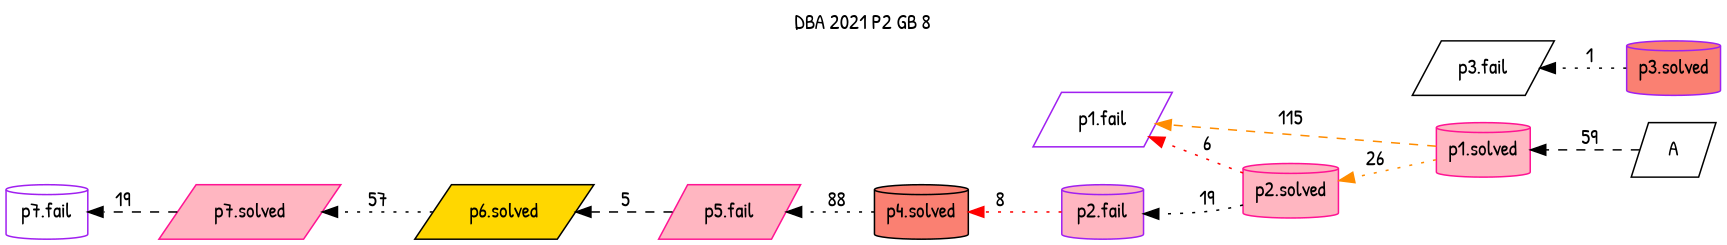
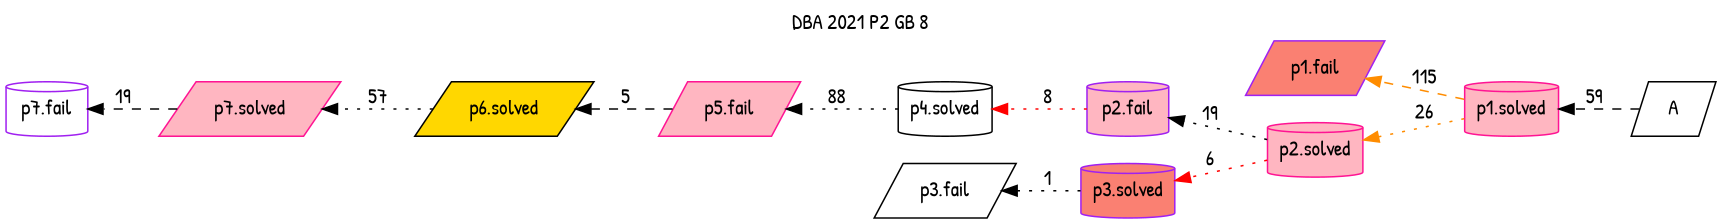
node "p1.fail": fillcolor white -> salmon
edge "p2.solved" -> "p1.fail": now "p2.solved" -> "p3.solved"
node "p4.solved": fillcolor salmon -> white
